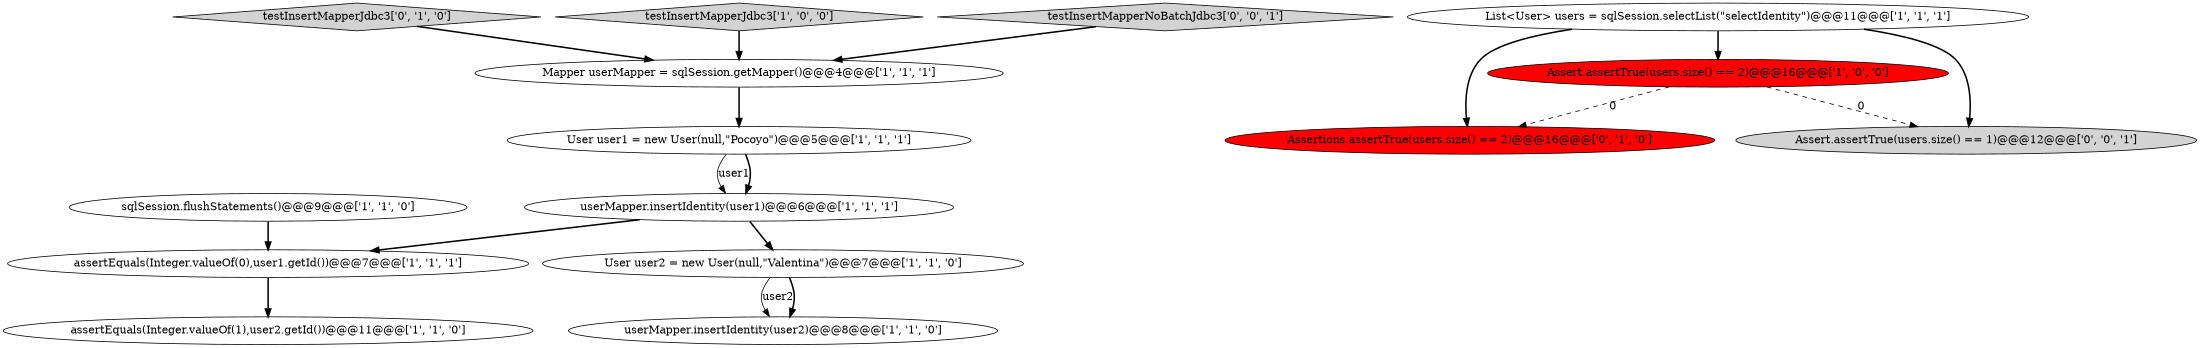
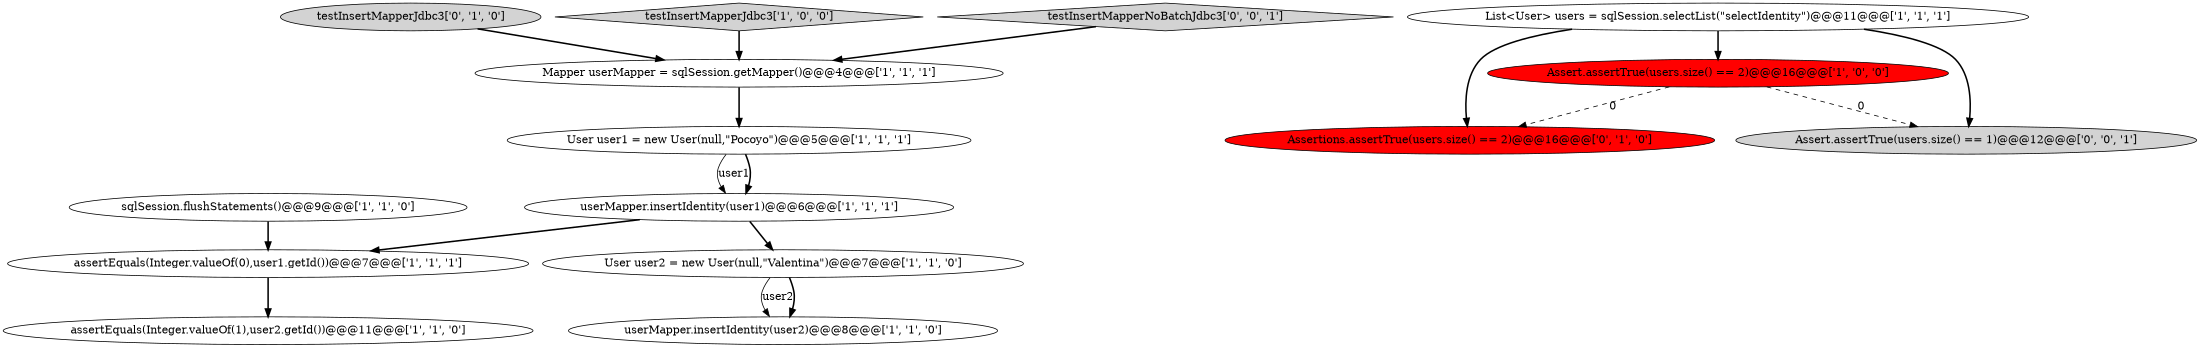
node "testInsertMapperJdbc3['0', '1', '0']": shape diamond -> ellipse
